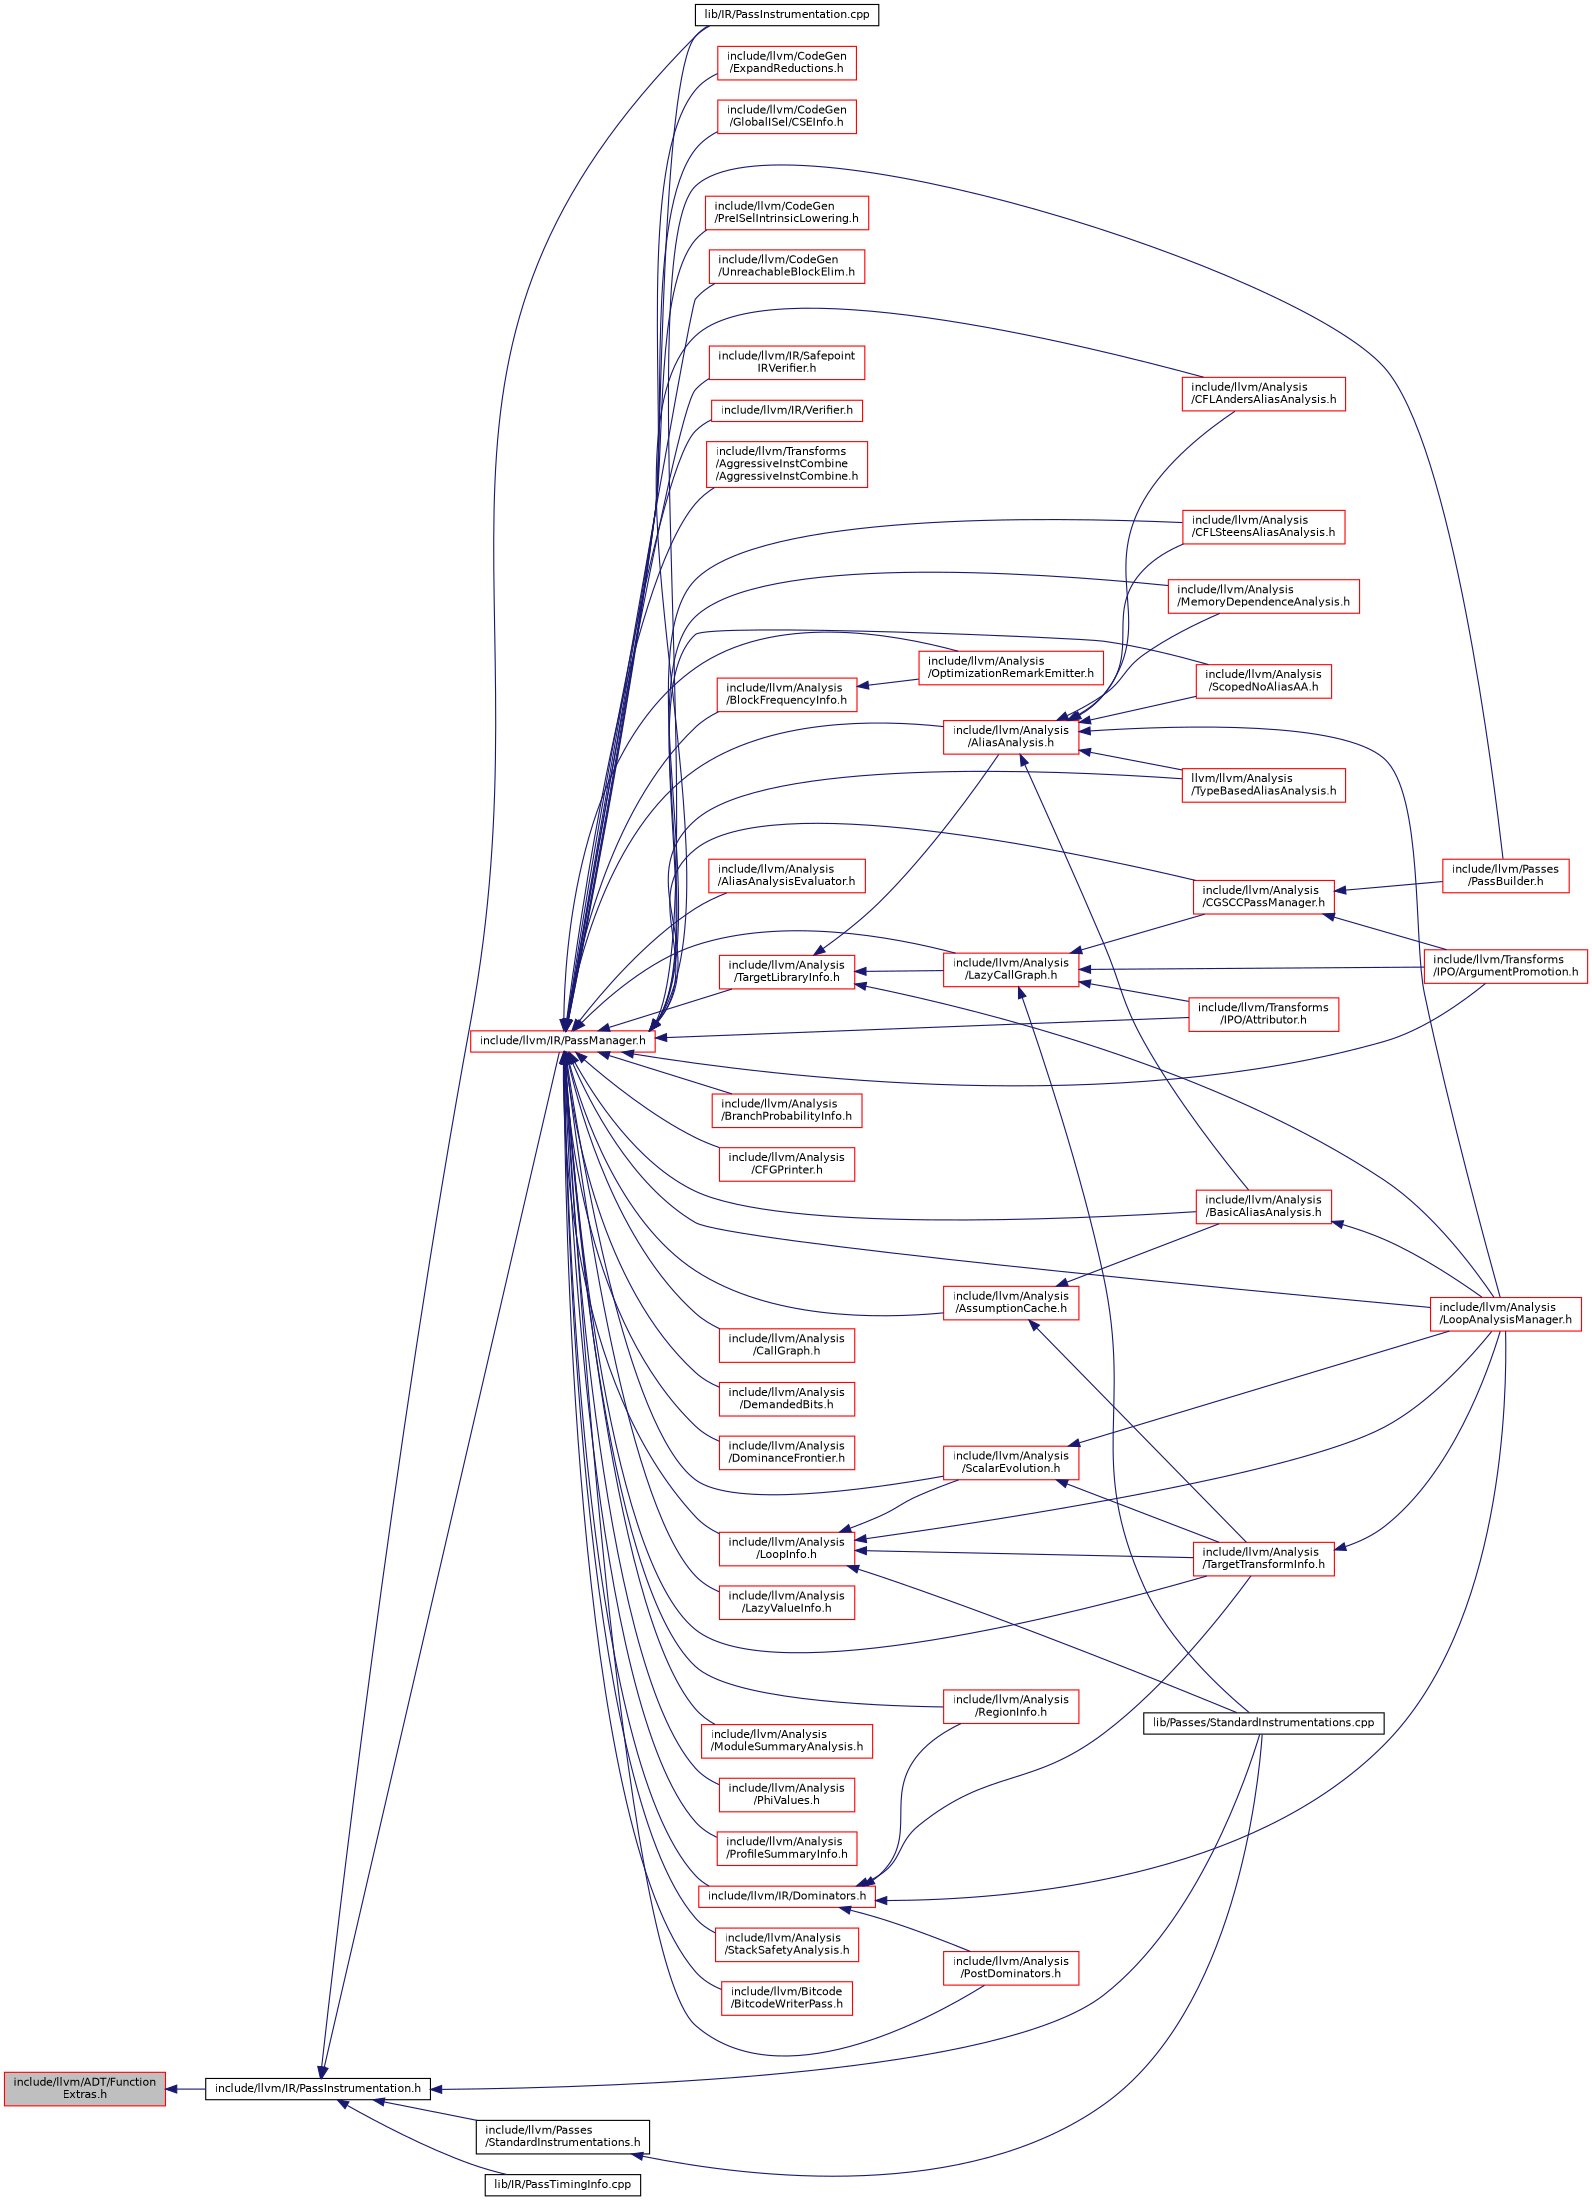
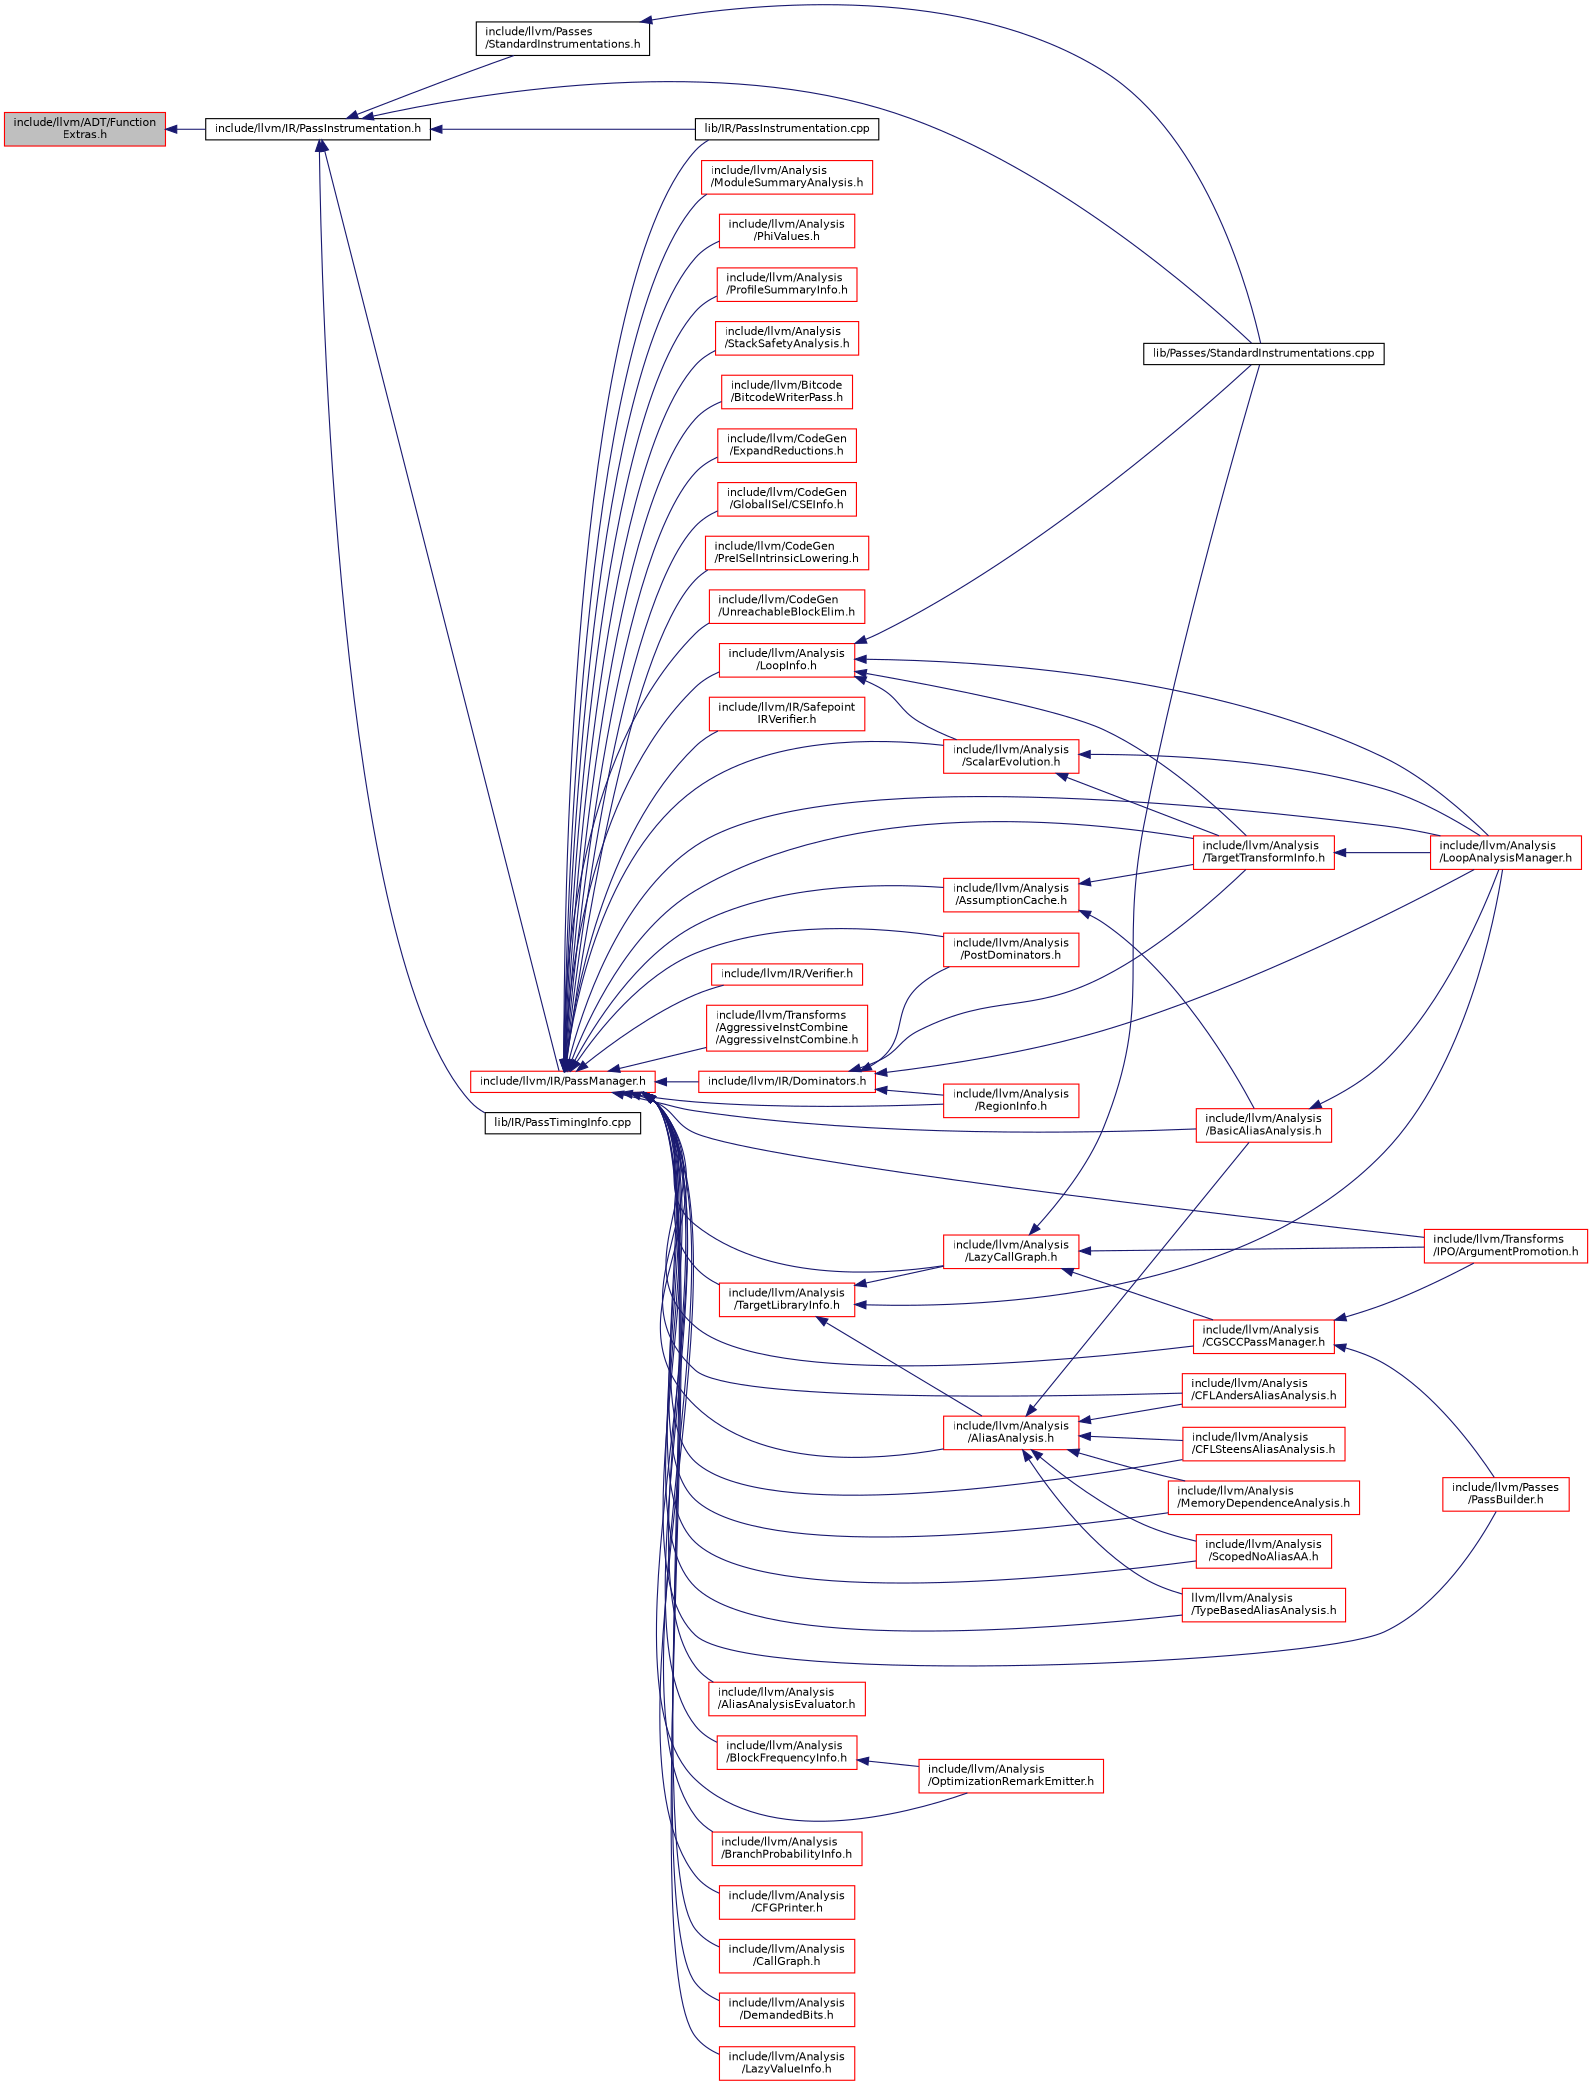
edge "include/llvm/Analysis /LoopAnalysisManager.h" -> "include/llvm/Analysis /AliasAnalysis.h": removed
node "include/llvm/Transforms /IPO/Attributor.h": removed
node "include/llvm/Analysis /DominanceFrontier.h": removed
